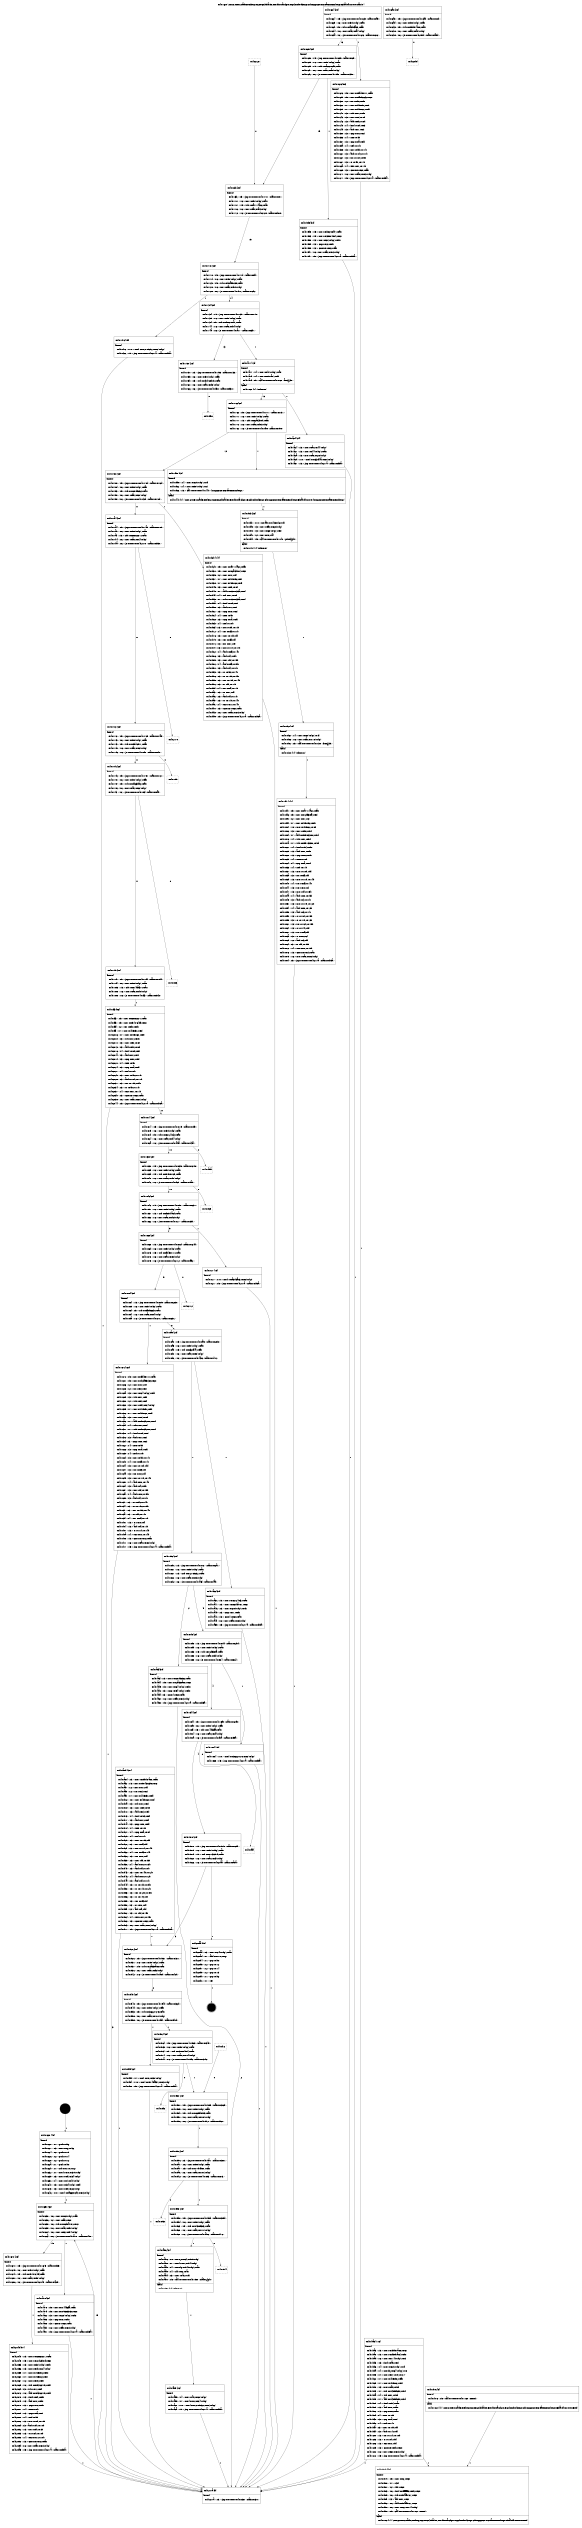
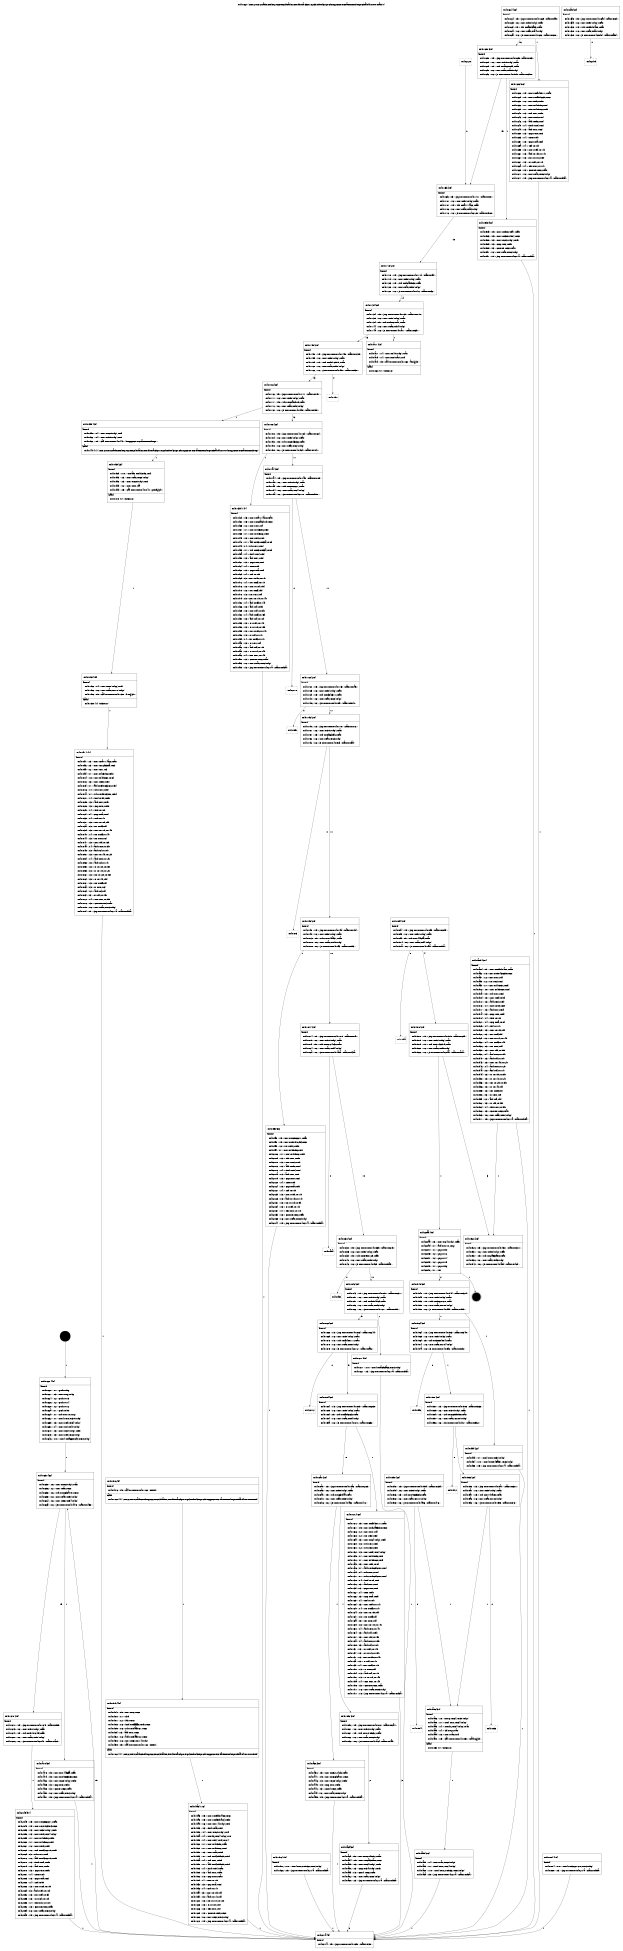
edge "0x401718 [28]" -> "0x401d1c [15]": removed, label "1"
edge "0x401a17 [13]" -> "0x40176c [28]": now "0x401750 [28]" -> "0x40176c [28]"
node "0x401a24 [24]": removed
edge "0x401ff3 [86]" -> "0x401814 [28]": now "0x4017f8 [28]" -> "0x401814 [28]"
node "0x4018d8 [28]": removed
edge "0x40192c [28]" -> "0x401948 [28]": now "0x4020aa [19]" -> "0x401948 [28]"
edge "0x401f72" -> "0x401980 [28]": reversed
edge "0x40199c [28]" -> "0x4019b8 [28]": now "0x40199c [28]" -> "0x401a96 [31]"
edge "0x401ba3 [116]" -> "0x401b7b [40]": reversed
